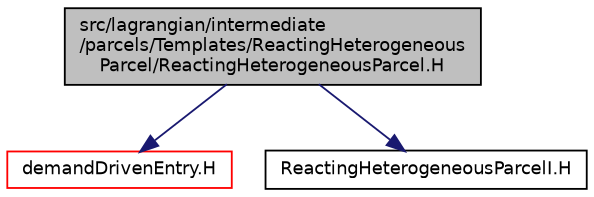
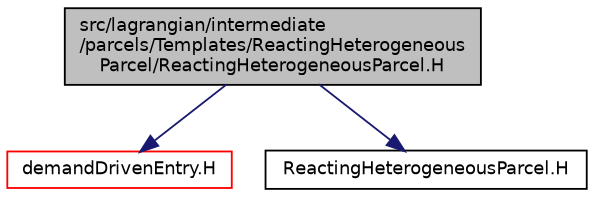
node "ReactingHeterogeneousParcelI.H": label "ReactingHeterogeneousParcelI.H" -> "ReactingHeterogeneousParcel.H"
